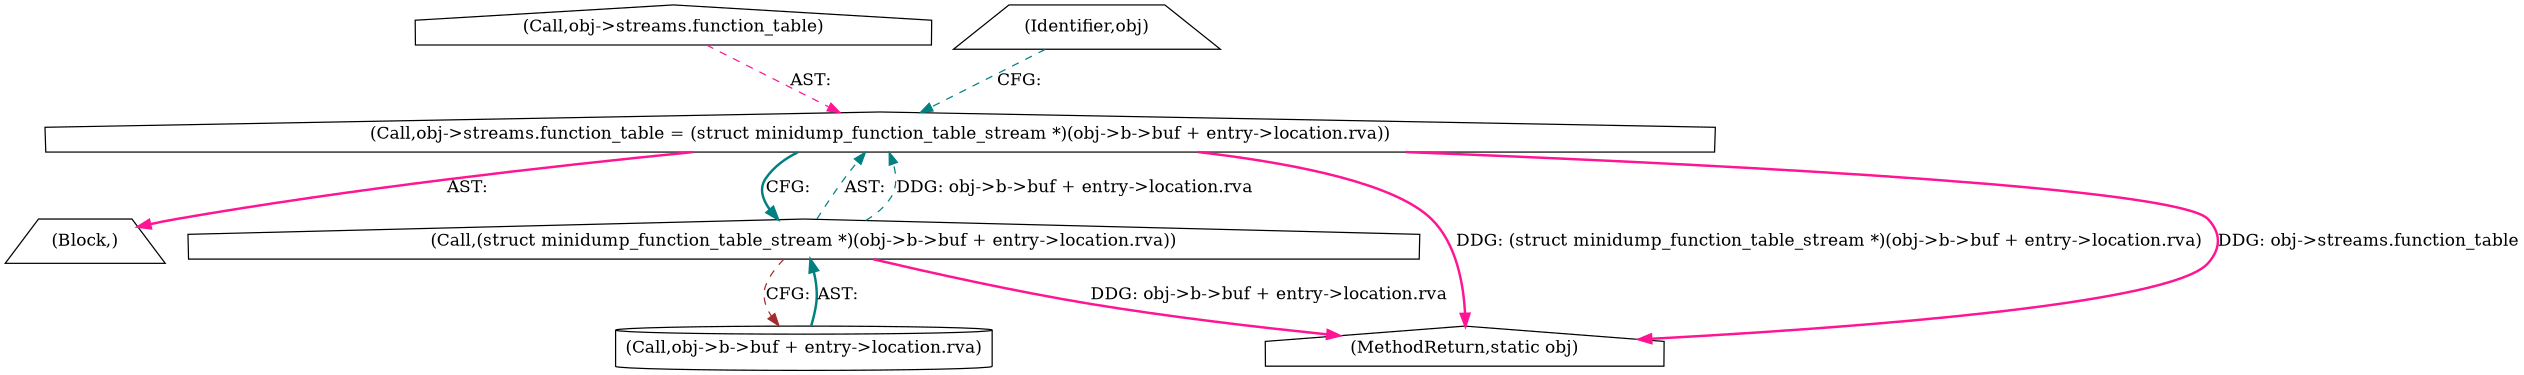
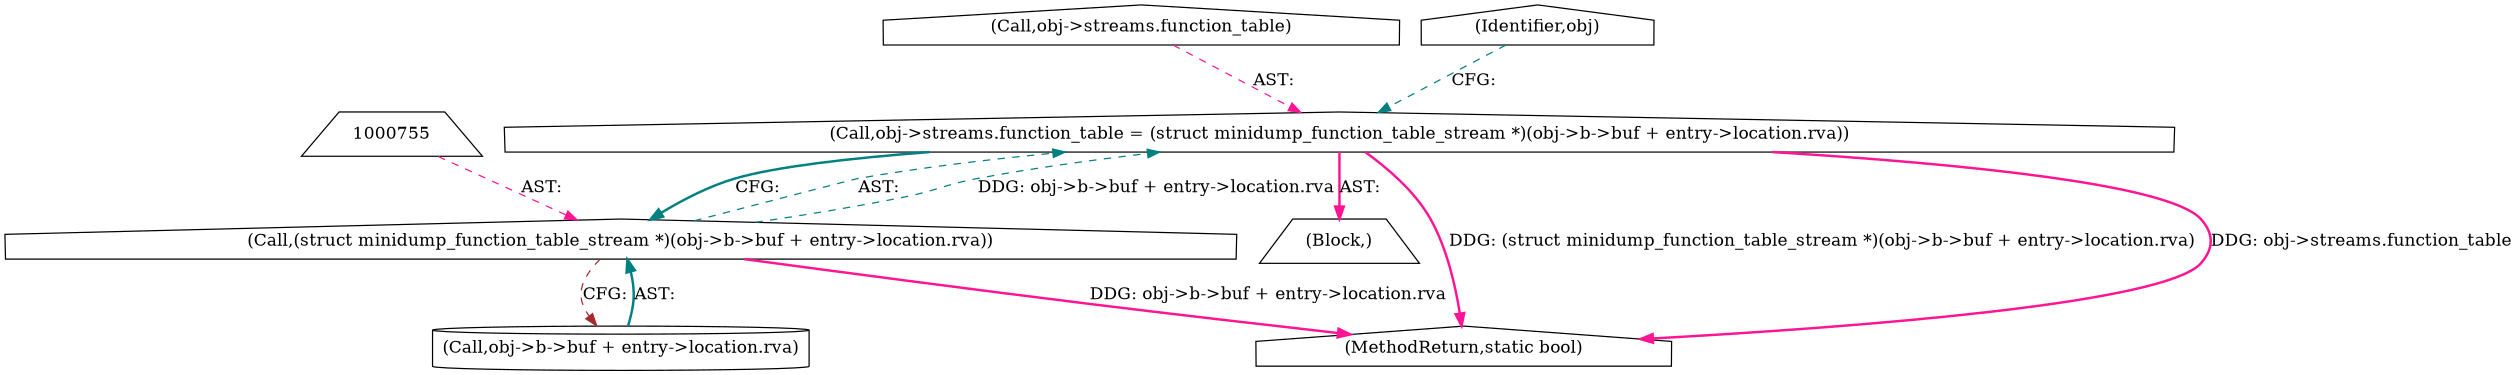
node "(Identifier,obj)": shape trapezium -> house
node "1000755": added
node "(MethodReturn,static obj)": label "(MethodReturn,static obj)" -> "(MethodReturn,static bool)"
